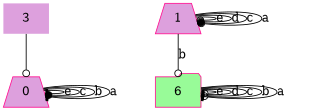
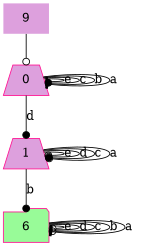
node "3": label "3" -> "9"
edge "1" -> "6": arrowhead odot -> dot
edge "0" -> "1": added, label "d"
